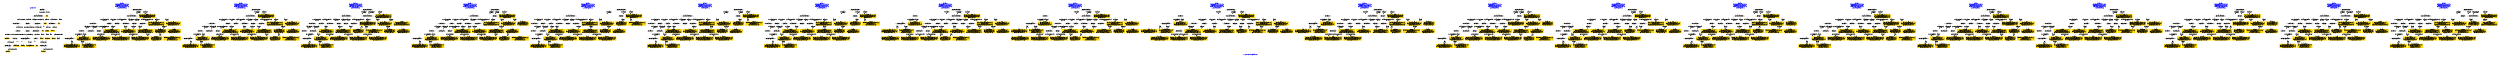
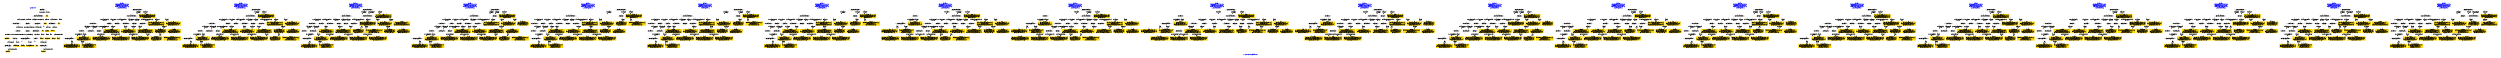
node "artyear": fillcolor lightgray -> gold
edge "E74_Group1" -> "nationality_URI": label "dimension" -> "classLink"
